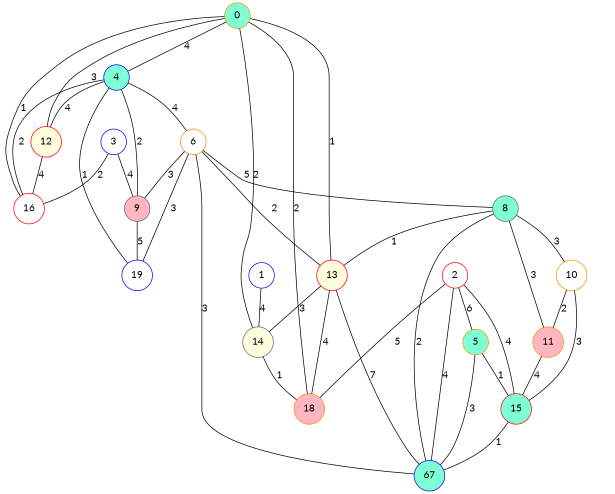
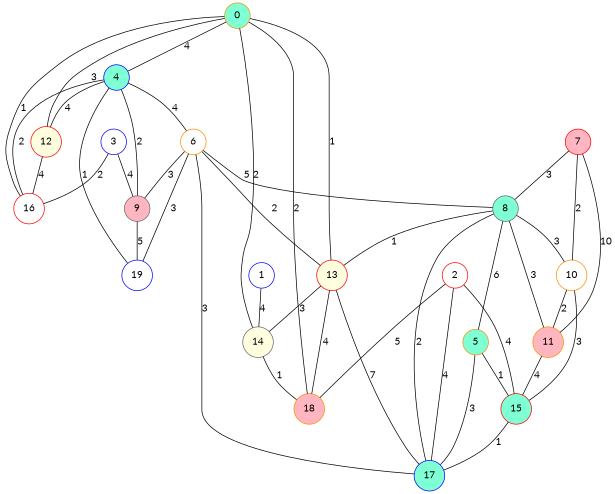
node "7": added
edge "2" -- "5": now "8" -- "5"
node "67": label "67" -> "17"
